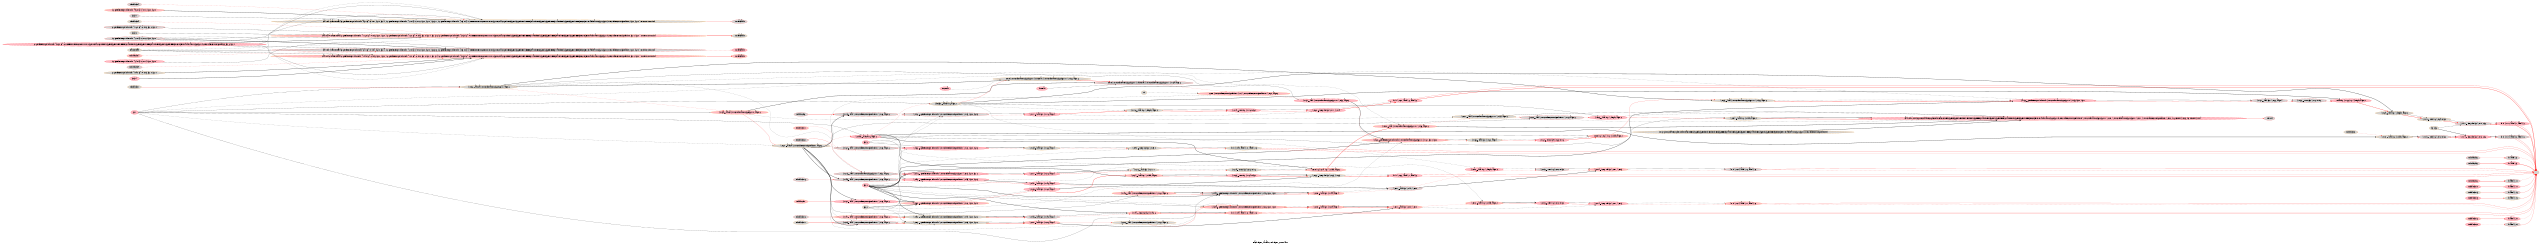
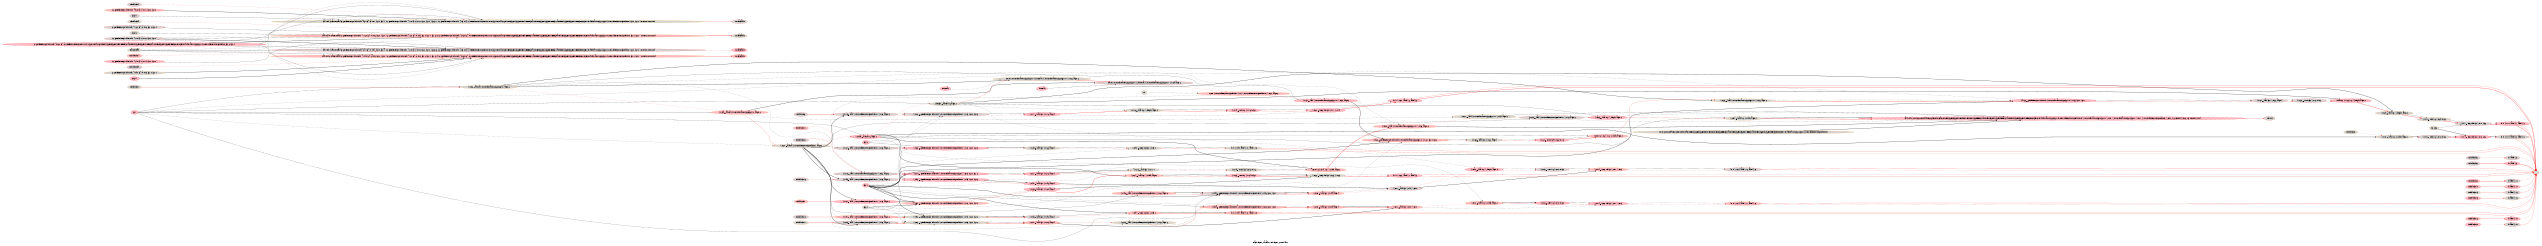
node "%t194 = icmp ugt i32 %t193, 6": label "%t194 = icmp ugt i32 %t193, 6" -> "%t194 = icmp ugt i32 %t193, 0"
